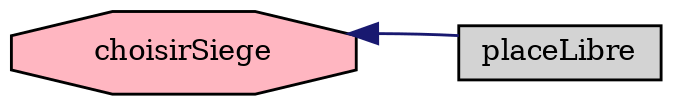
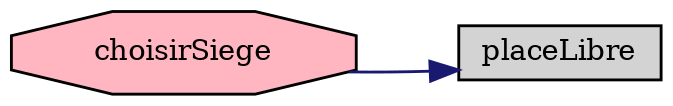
edge "placeLibre" -> "choisirSiege": reversed
